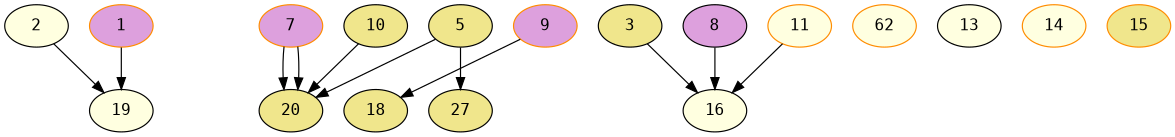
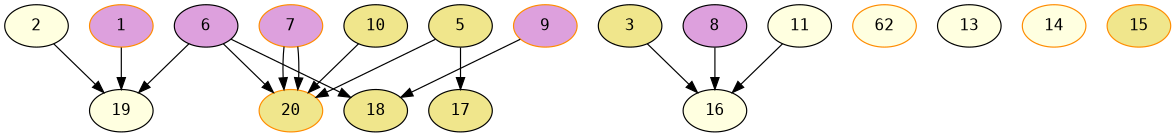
node "6": added
node "11": color darkorange -> black
node "20": color black -> darkorange
node "27": label "27" -> "17"
